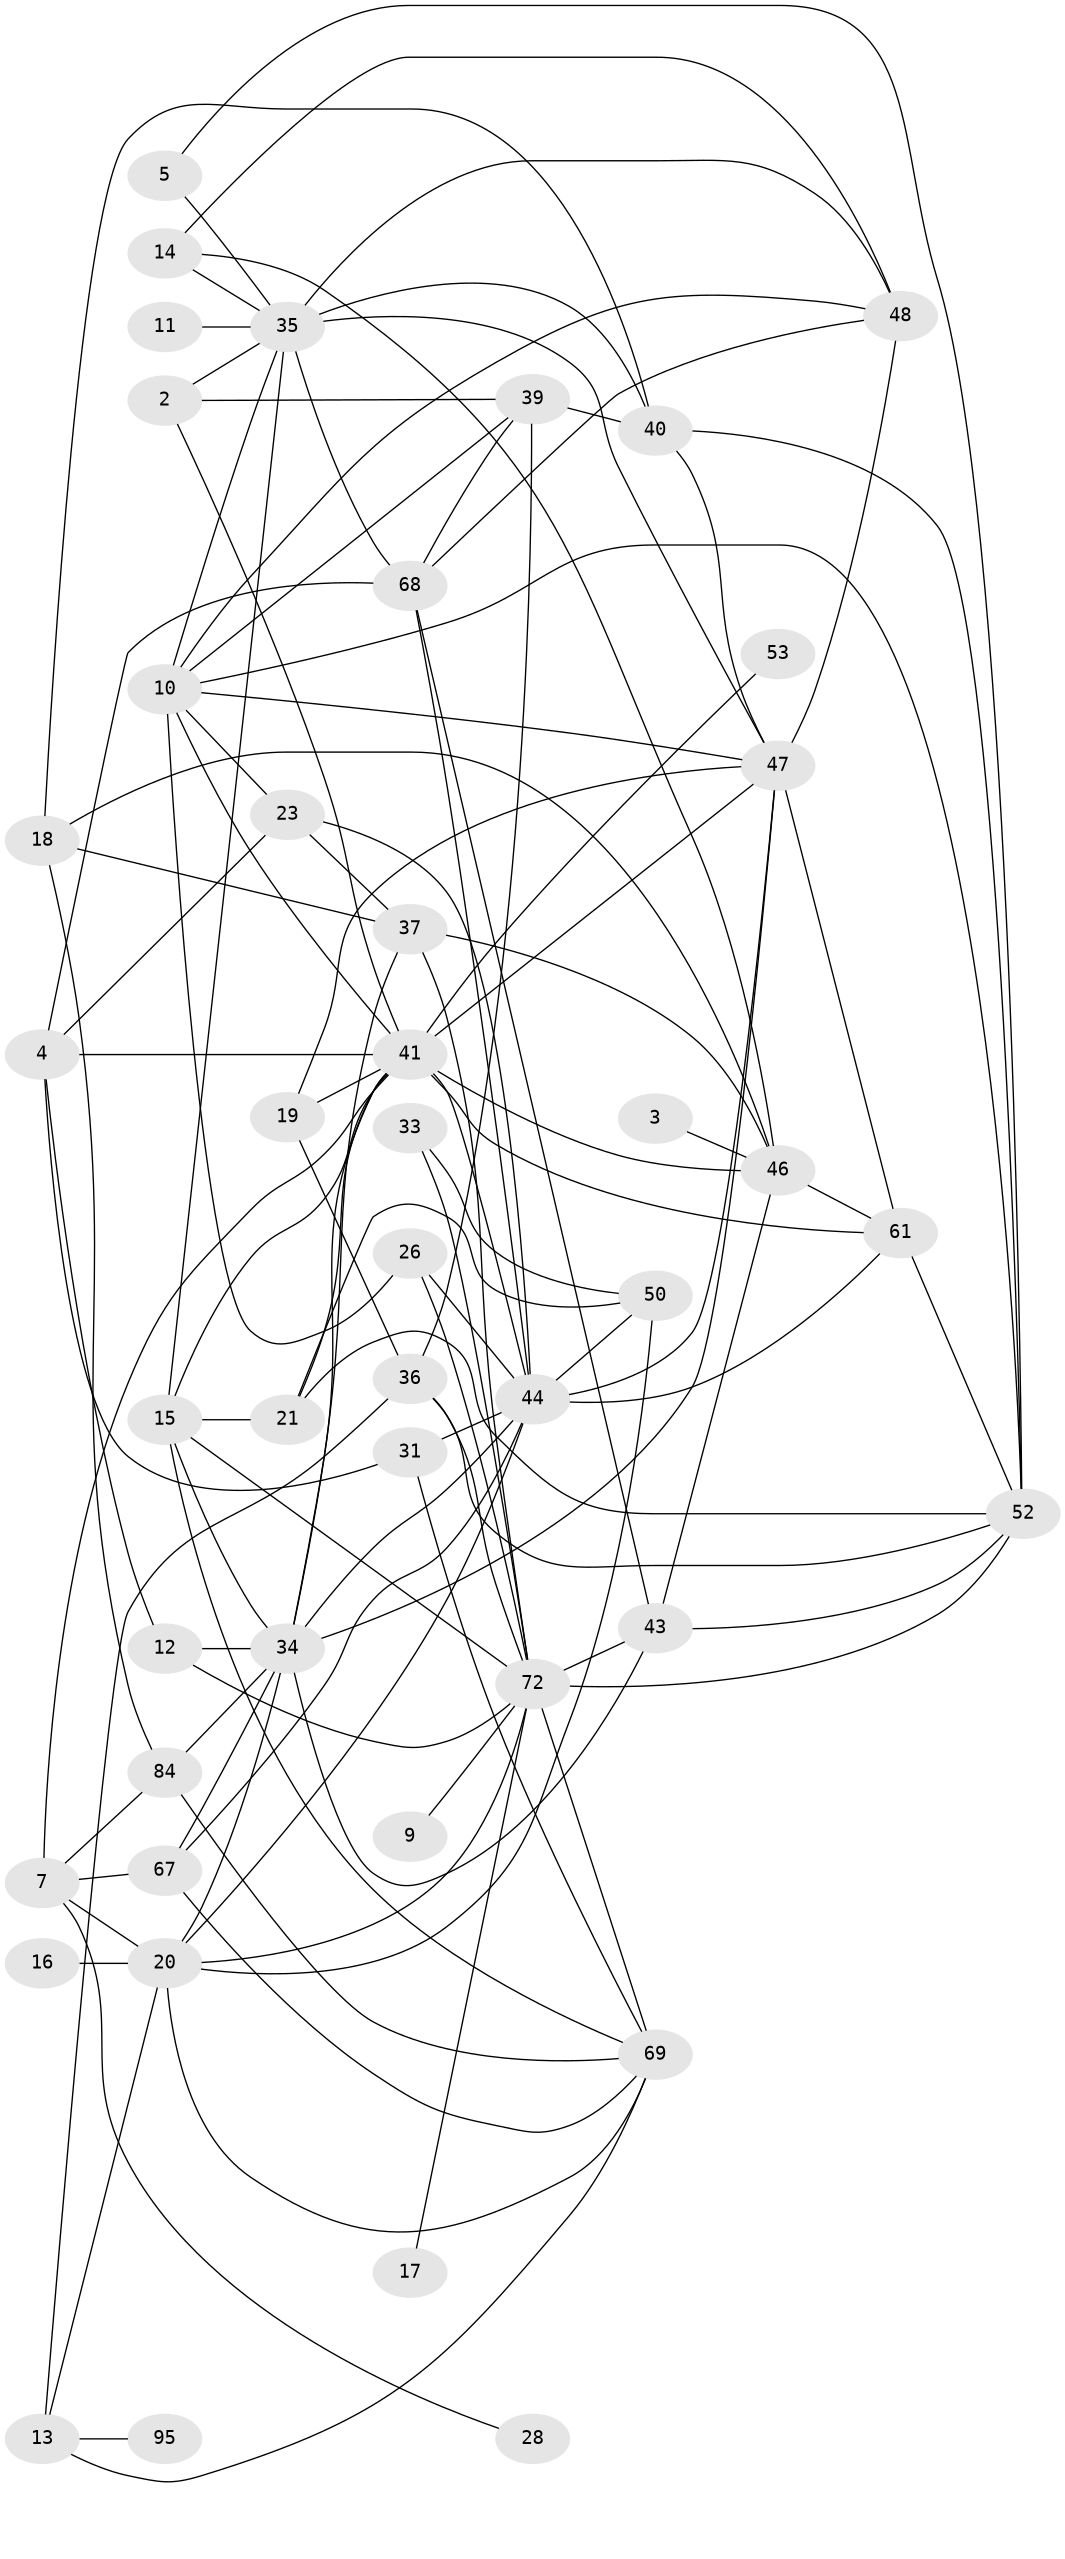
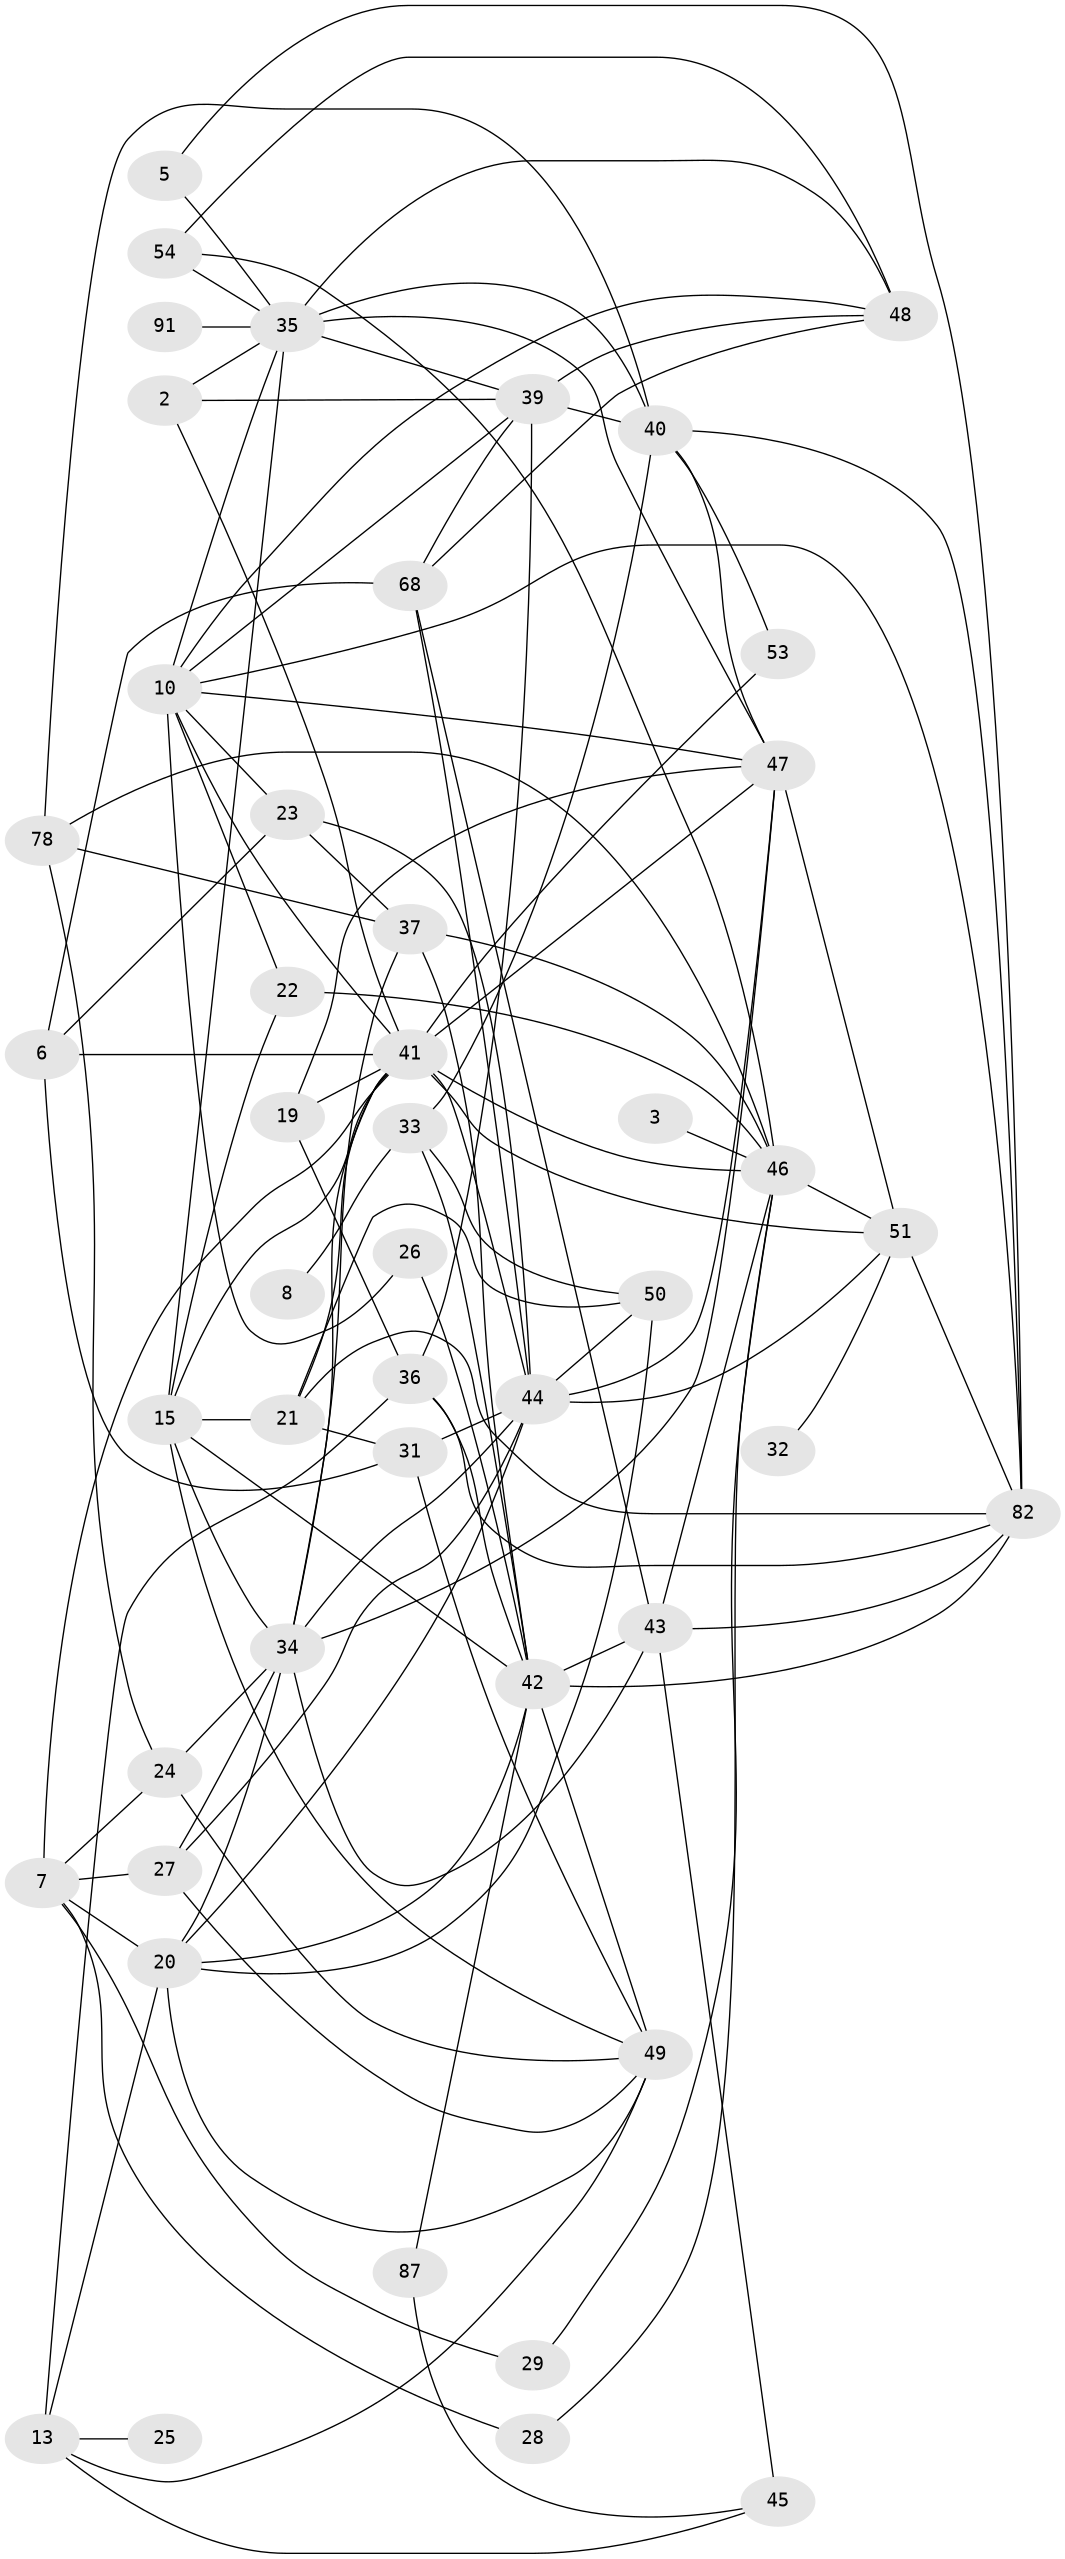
node "14": label "14" -> "54"
node "11": label "11" -> "91"
edge "35" -- "68": now "35" -- "39"
edge "40" -- "53": added
edge "48" -- "47": now "48" -- "39"
edge "40" -- "33": added
node "18": label "18" -> "78"
node "22": added
node "4": label "4" -> "6"
node "61": label "61" -> "51"
node "8": added
edge "26" -- "44": removed
edge "21" -- "31": added
node "32": added
node "52": label "52" -> "82"
node "12": removed
node "72": label "72" -> "42"
node "84": label "84" -> "24"
node "9": removed
node "67": label "67" -> "27"
edge "46" -- "28": added
node "16": removed
node "69": label "69" -> "49"
node "17": label "17" -> "87"
node "29": added
node "95": label "95" -> "25"
node "45": added
